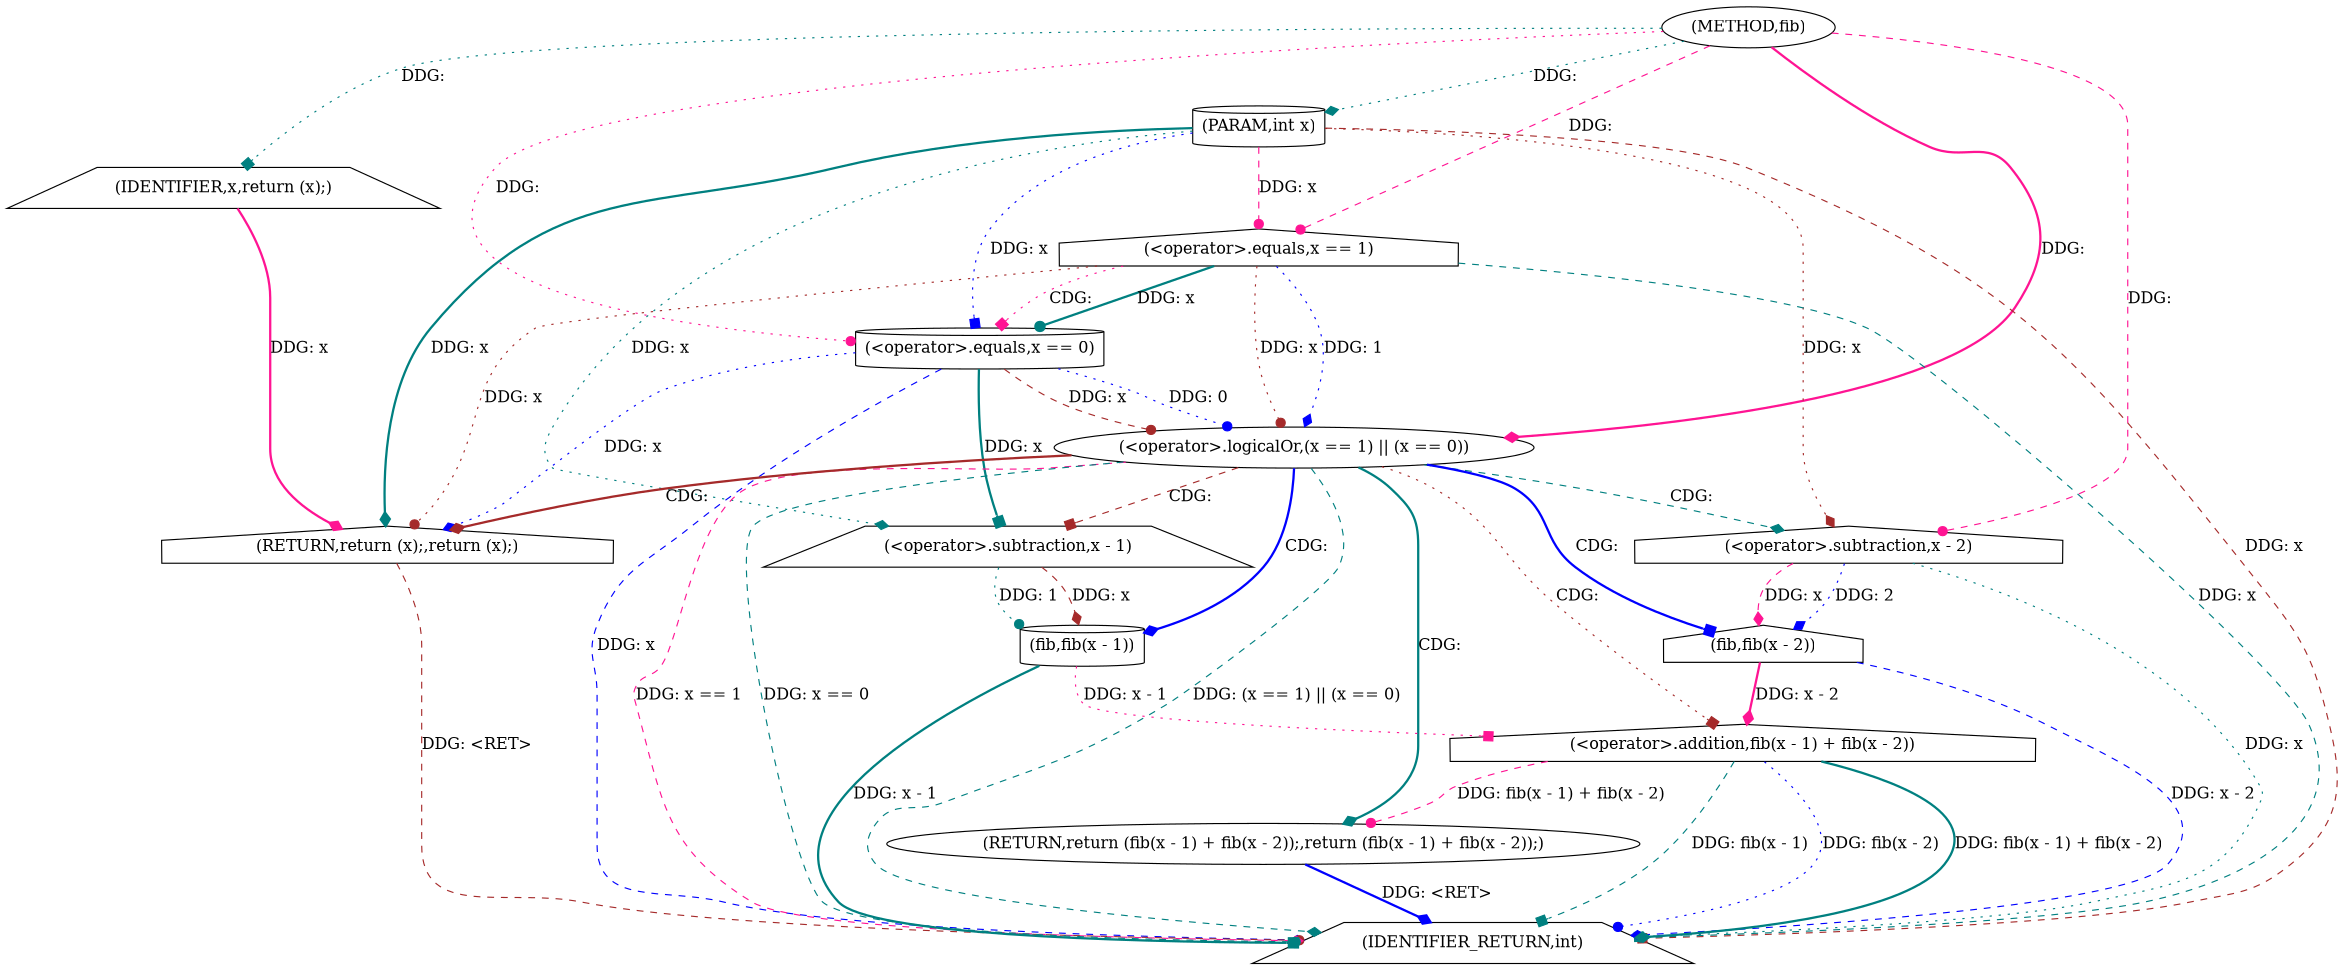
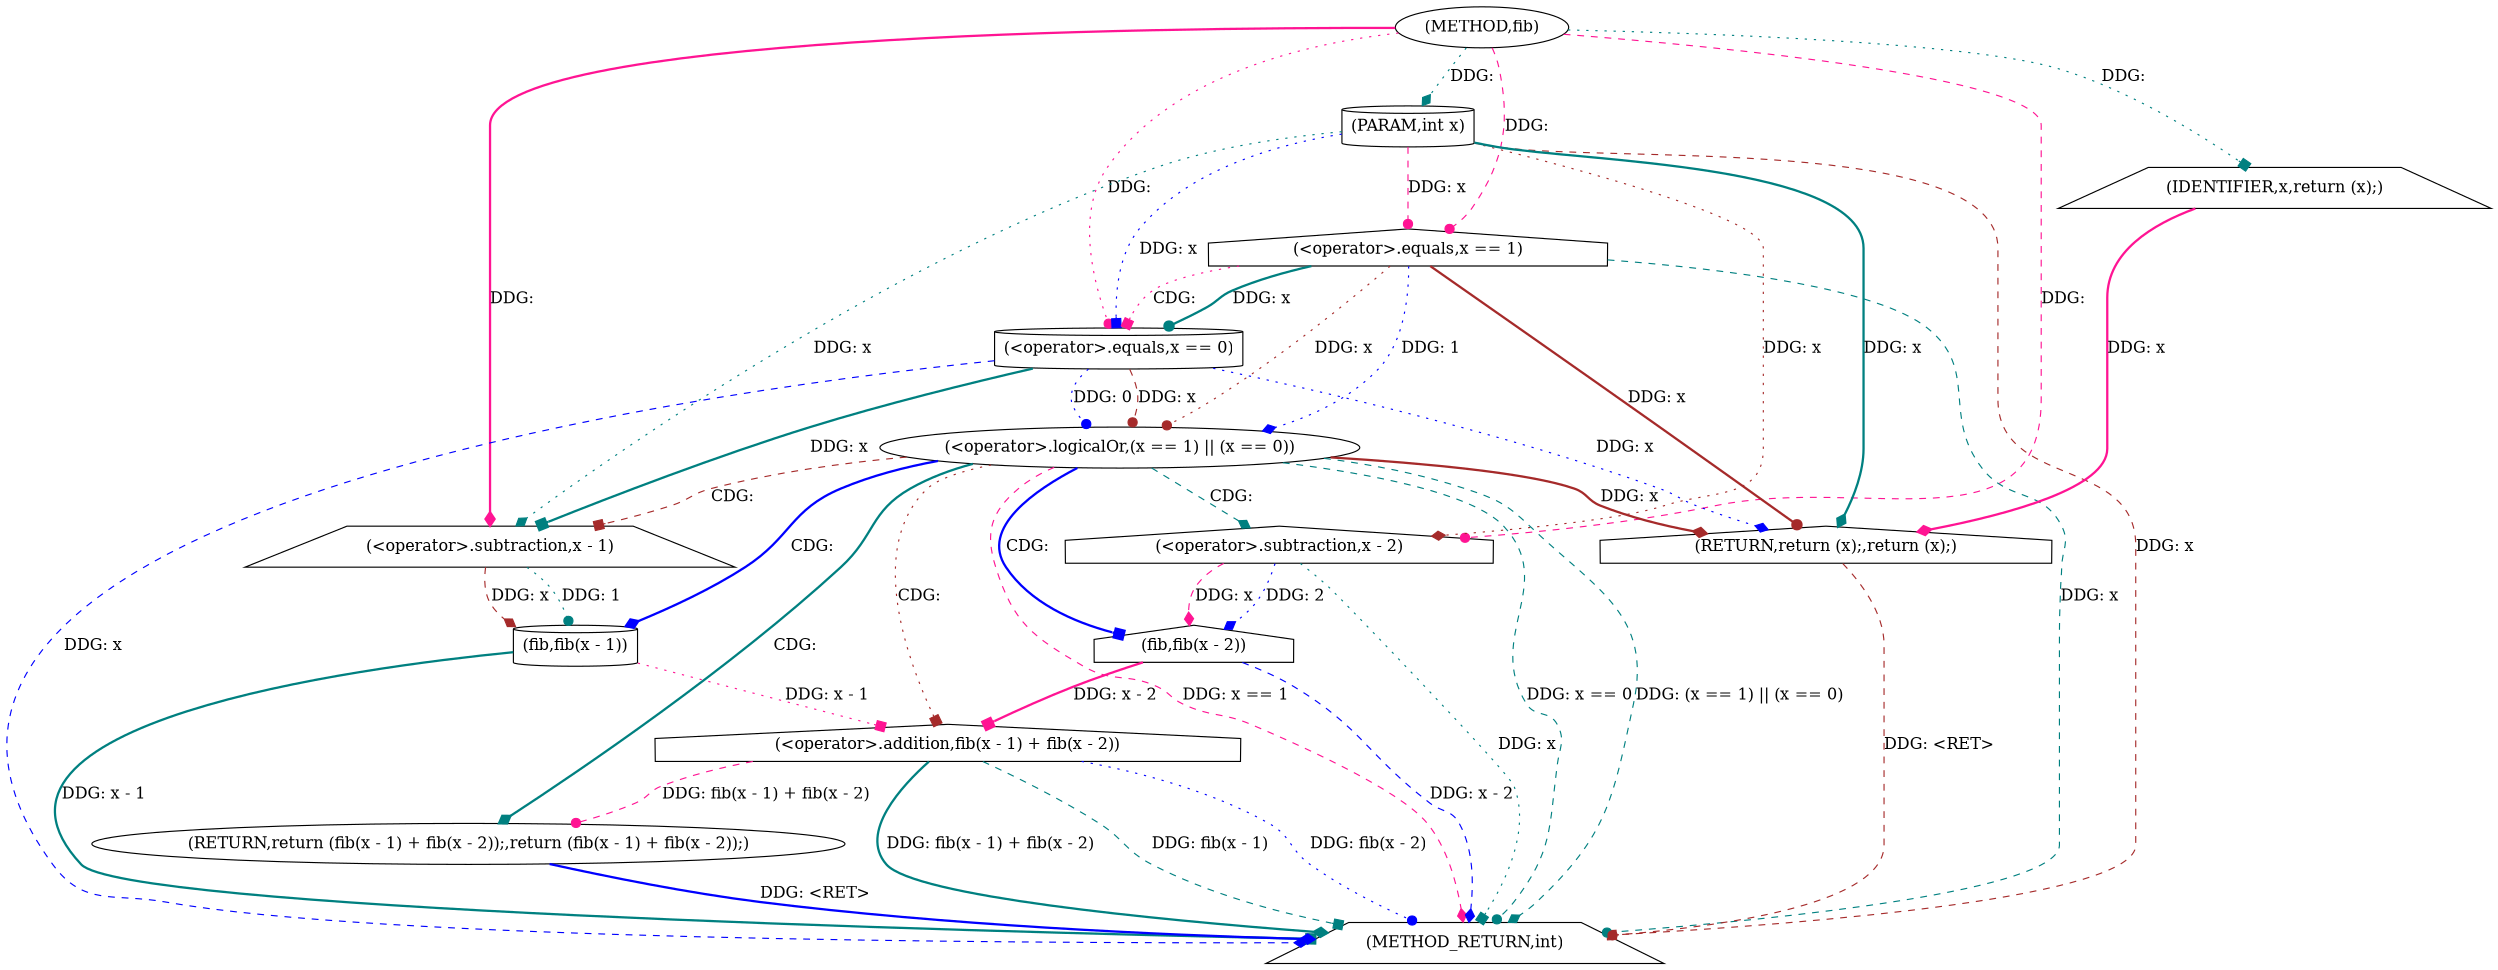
edge "(<operator>.equals,x == 1)" -> "(RETURN,return (x);,return (x);)": style dotted -> bold
edge "(METHOD,fib)" -> "(<operator>.logicalOr,(x == 1) || (x == 0))": now "(METHOD,fib)" -> "(<operator>.subtraction,x - 1)"
edge "(<operator>.logicalOr,(x == 1) || (x == 0))" -> "(RETURN,return (x);,return (x);)": label "CDG: " -> "DDG: x"
edge "(fib,fib(x - 2))" -> "(<operator>.addition,fib(x - 1) + fib(x - 2))": arrowhead diamond -> box
node "(IDENTIFIER_RETURN,int)": label "(IDENTIFIER_RETURN,int)" -> "(METHOD_RETURN,int)"
